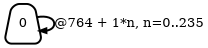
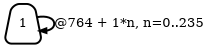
node "0": label "0" -> "1"
